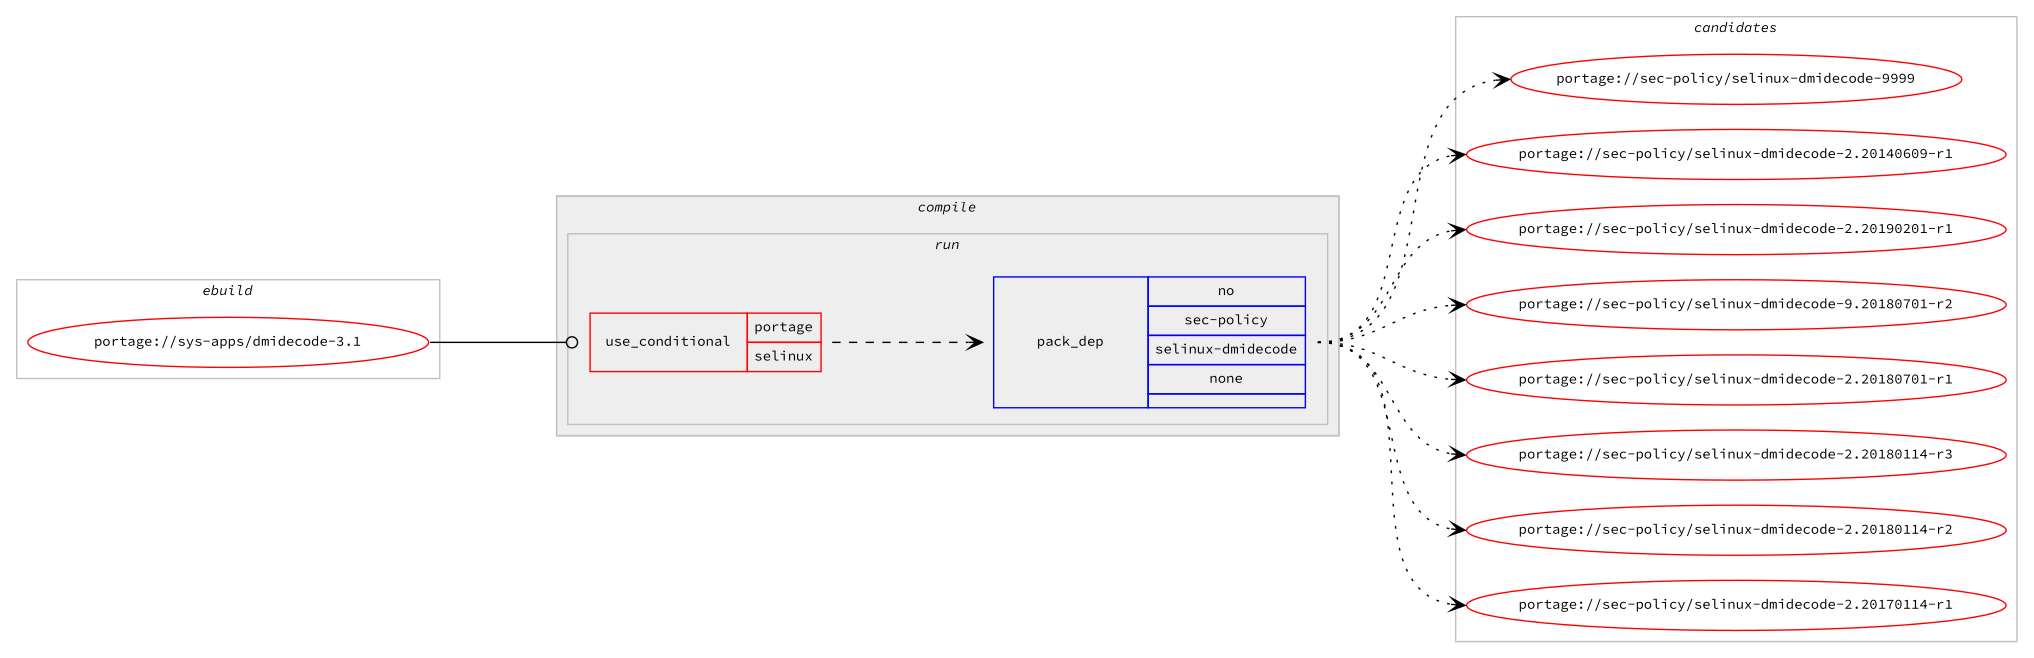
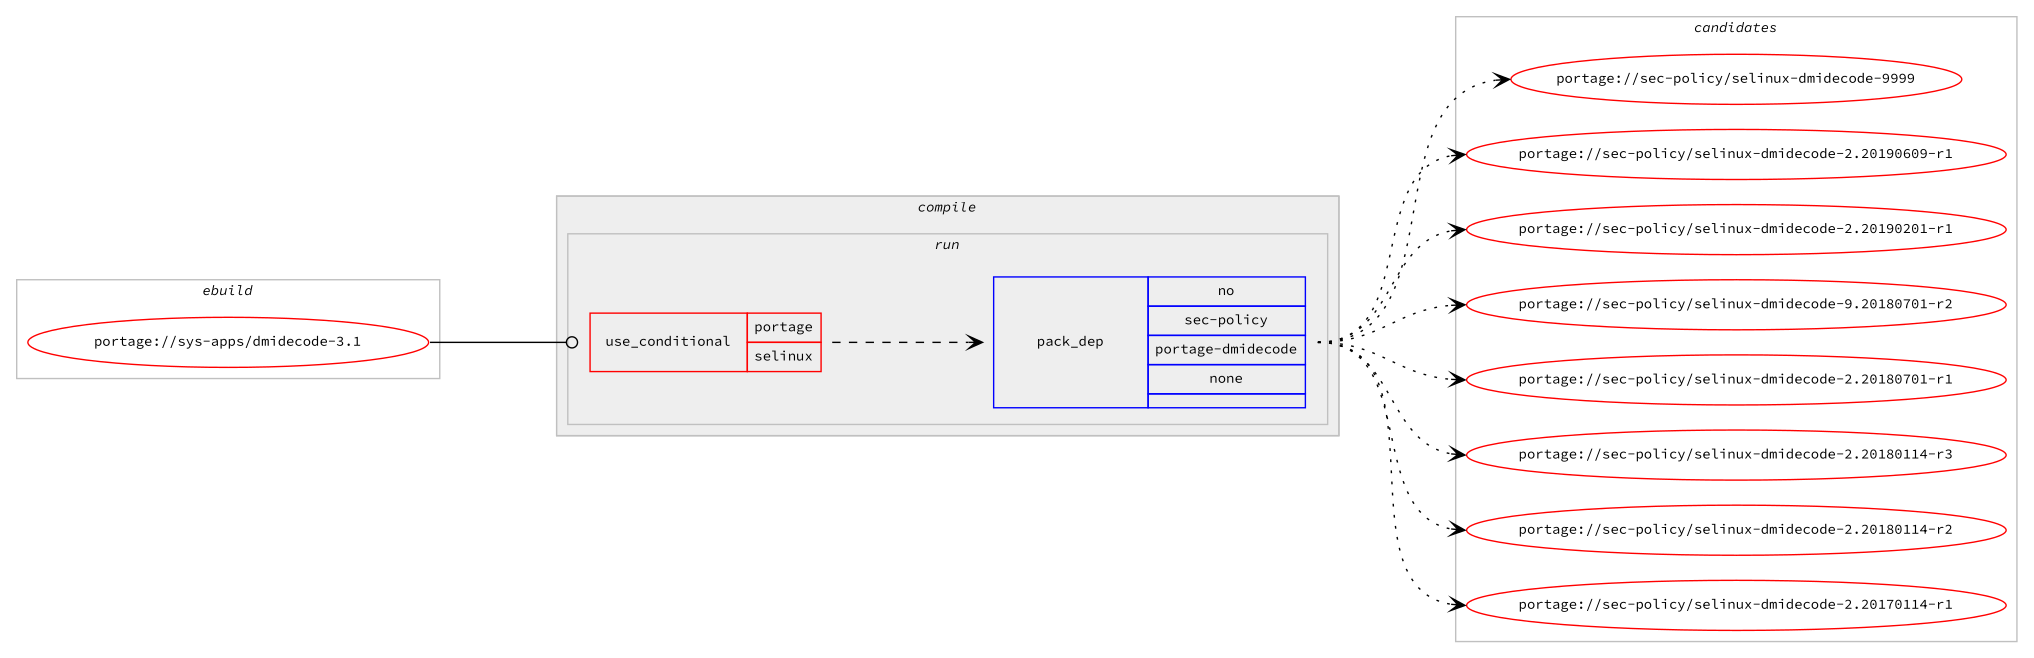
node "portage://sec-policy/selinux-dmidecode-2.20140609-r1": label "portage://sec-policy/selinux-dmidecode-2.20140609-r1" -> "portage://sec-policy/selinux-dmidecode-2.20190609-r1"
node "pack_dep": text "selinux-dmidecode" -> "portage-dmidecode"
